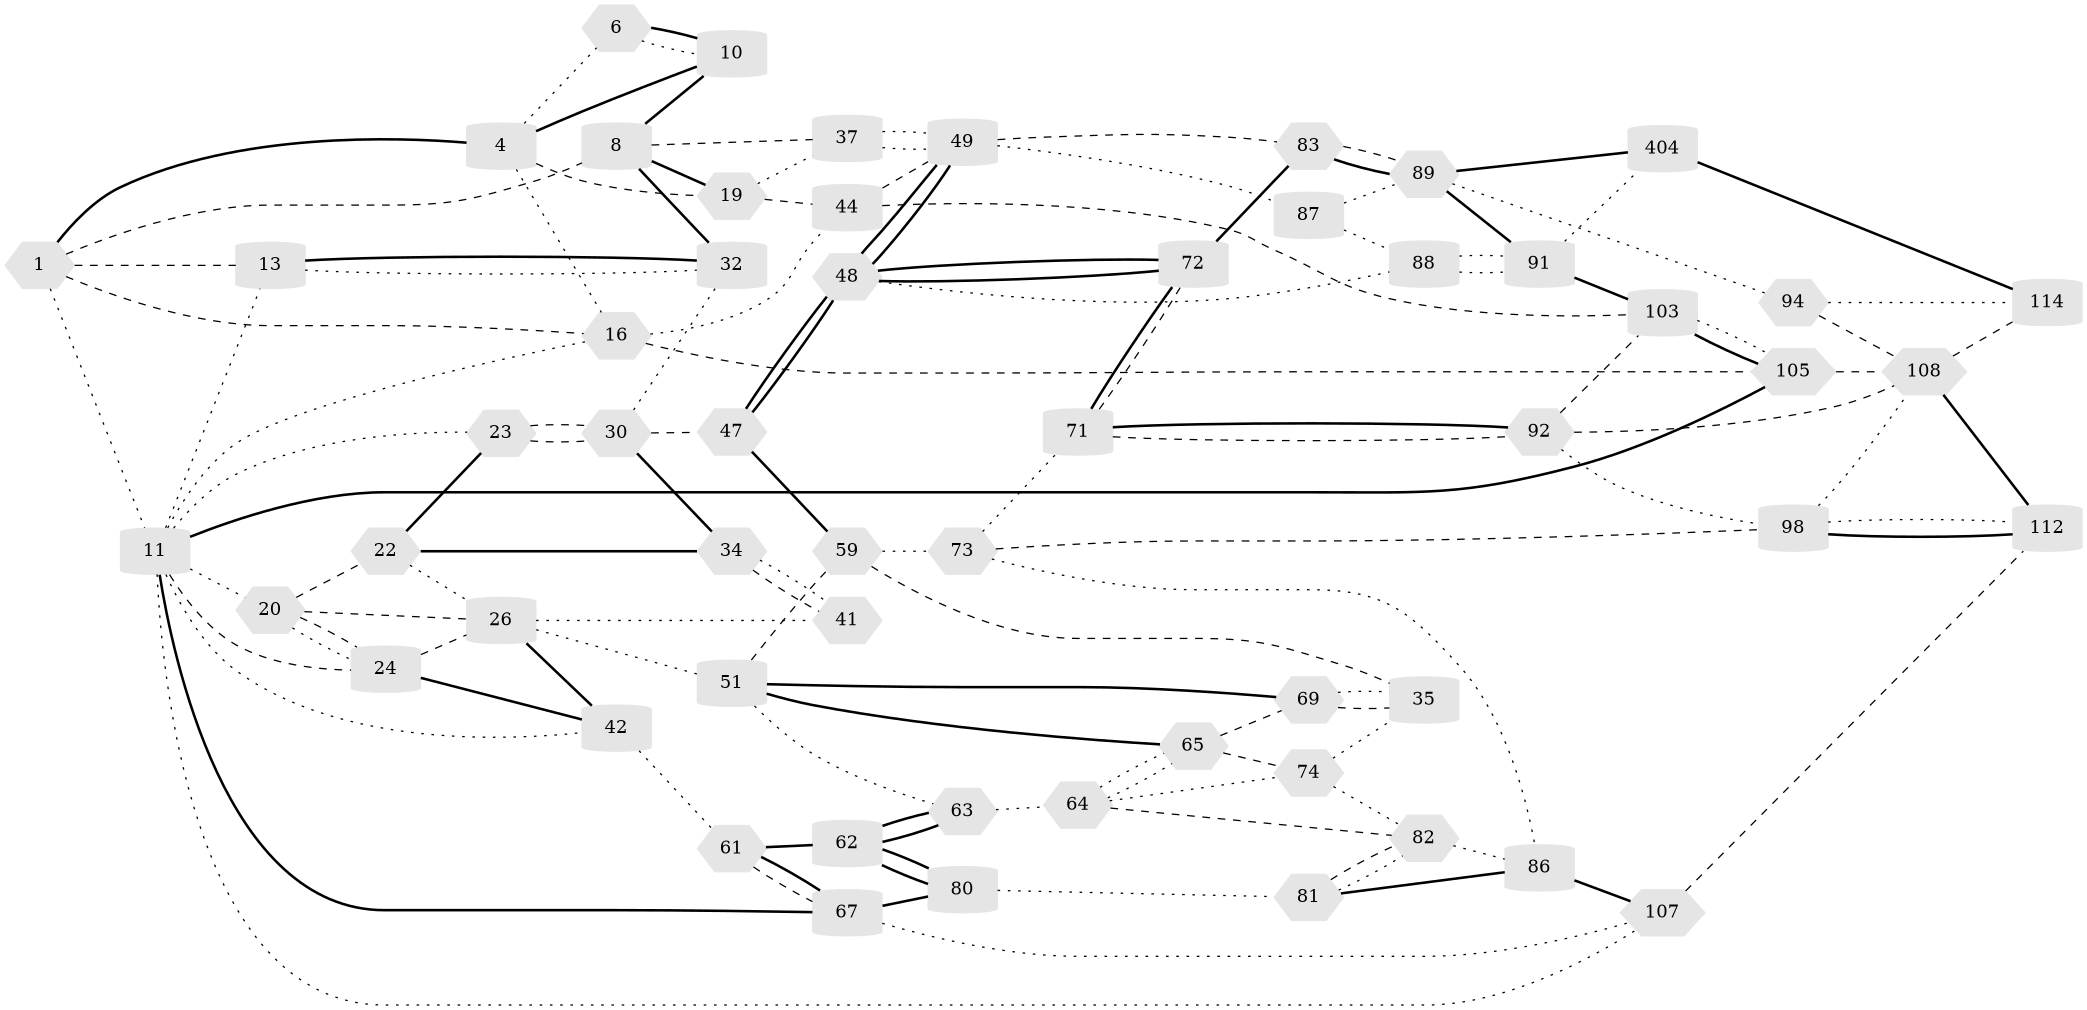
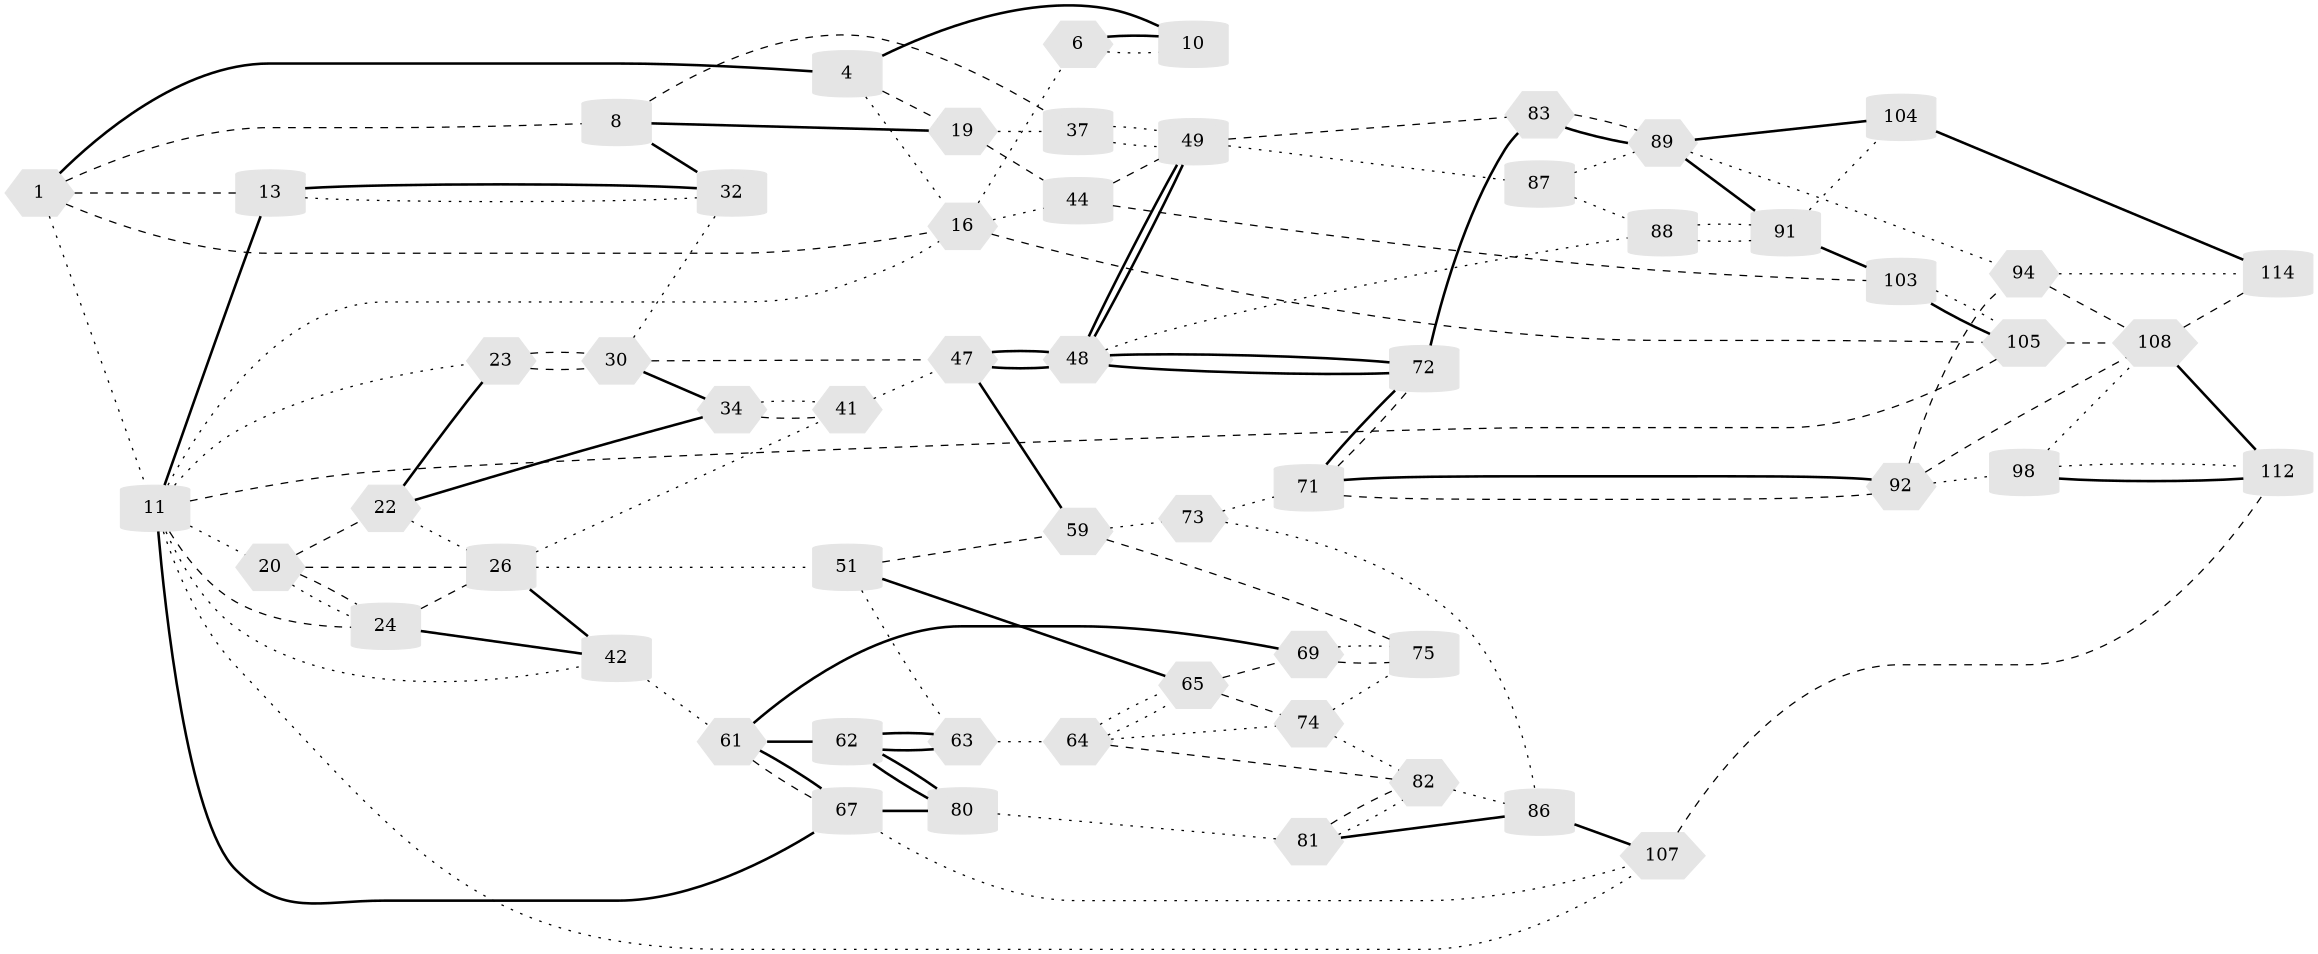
edge "6" -- "4": now "6" -- "16"
edge "10" -- "8": removed
node "404": label "404" -> "104"
edge "103" -- "92": now "94" -- "92"
edge "47" -- "41": added
edge "13" -- "11": style dotted -> bold
edge "105" -- "11": style bold -> dashed
edge "98" -- "73": removed
edge "51" -- "69": now "61" -- "69"
node "35": label "35" -> "75"
